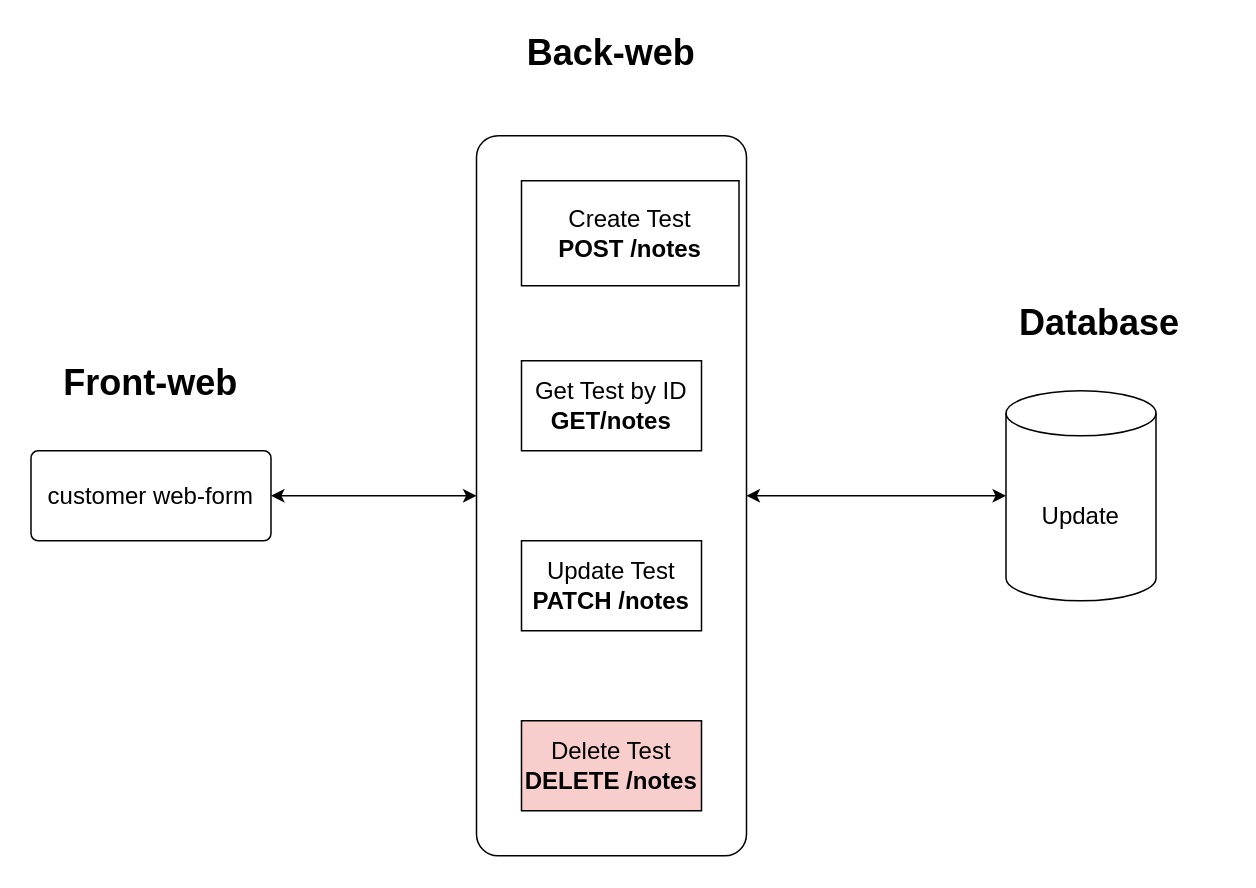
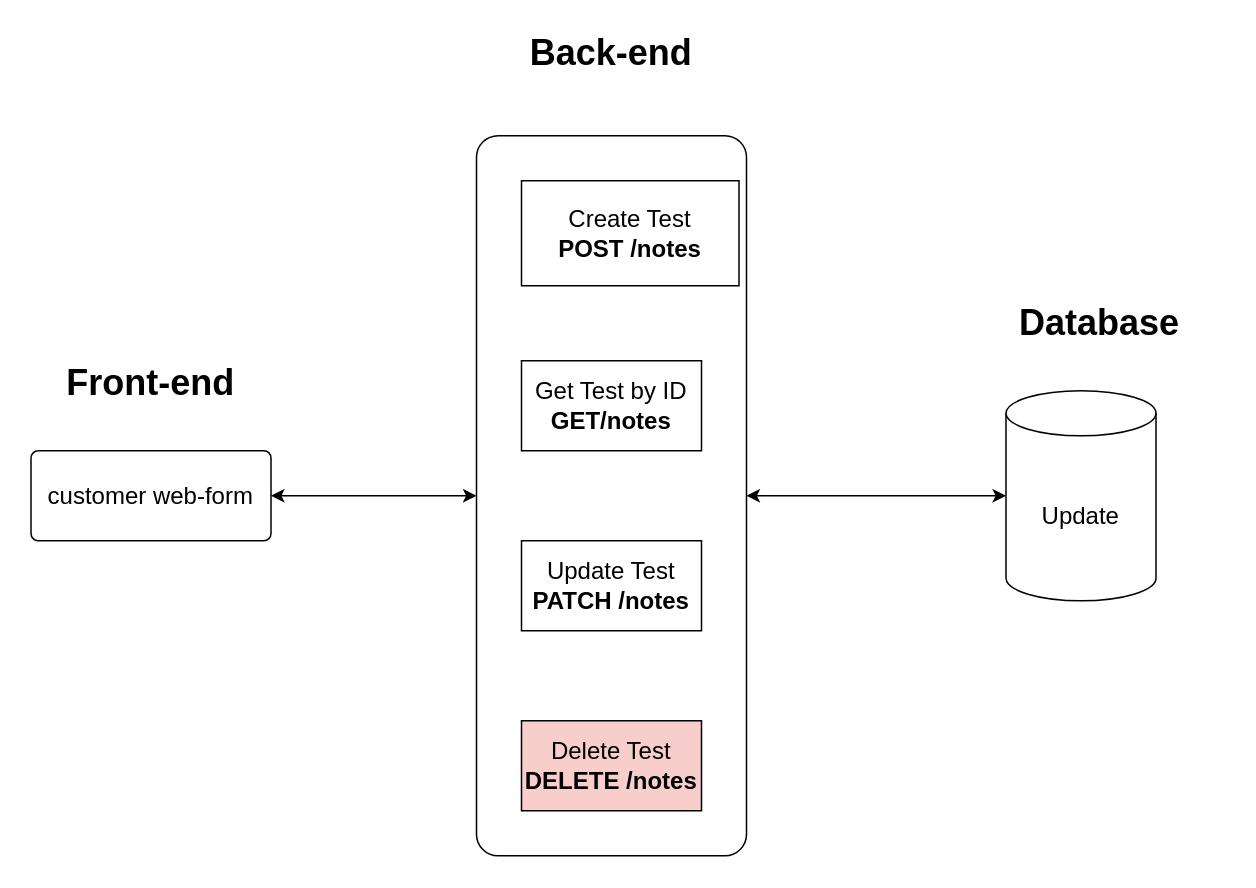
node "Back-web": label "Back-web" -> "Back-end"
node "Front-web": label "Front-web" -> "Front-end"
